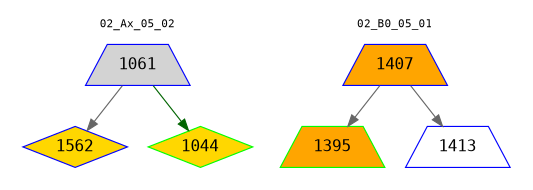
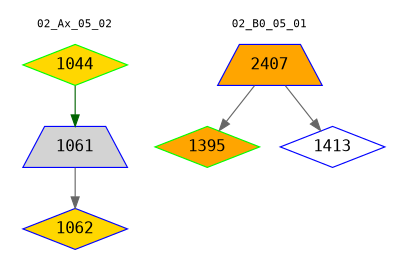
node "1407": label "1407" -> "2407"
edge "1061" -> "1044": reversed
node "1562": label "1562" -> "1062"
node "1395": shape trapezium -> diamond
node "1413": shape trapezium -> diamond
